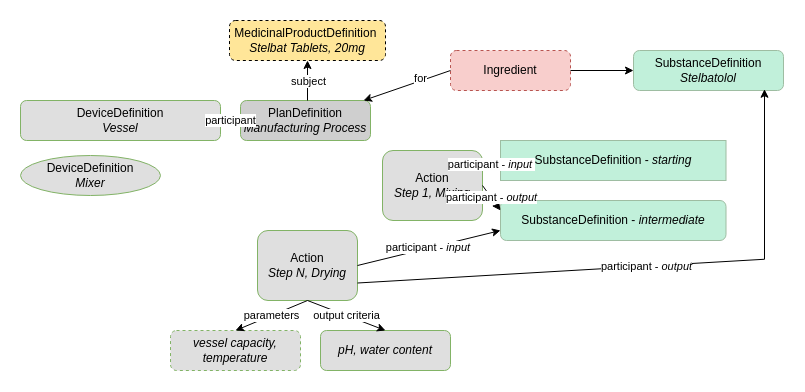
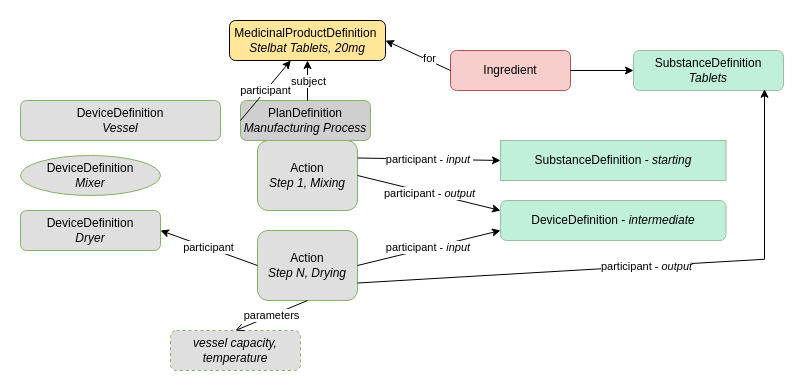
node "MedicinalProductDefinition Stelbat Tablets, 20mg": style dashed -> solid
node "Ingredient": style dashed -> solid
node "SubstanceDefinition Stelbatolol": label "SubstanceDefinition Stelbatolol" -> "SubstanceDefinition Tablets"
edge "Ingredient" -> "PlanDefinition Manufacturing Process": now "Ingredient" -> "MedicinalProductDefinition Stelbat Tablets, 20mg"
edge "PlanDefinition Manufacturing Process" -> "DeviceDefinition Vessel": now "PlanDefinition Manufacturing Process" -> "MedicinalProductDefinition Stelbat Tablets, 20mg"
node "Action Step 1, Mixing": moved (433, 186) -> (308, 176)
node "SubstanceDefinition - intermediate": label "SubstanceDefinition - intermediate" -> "DeviceDefinition - intermediate"
node "DeviceDefinition Dryer": added
edge "Action Step N, Drying" -> "DeviceDefinition Dryer": added, label "participant"
edge "Action Step N, Drying" -> "pH, water content": removed, label "output criteria"
edge "Action Step N, Drying" -> "vessel capacity, temperature": arrowhead classic -> open
node "pH, water content": removed
